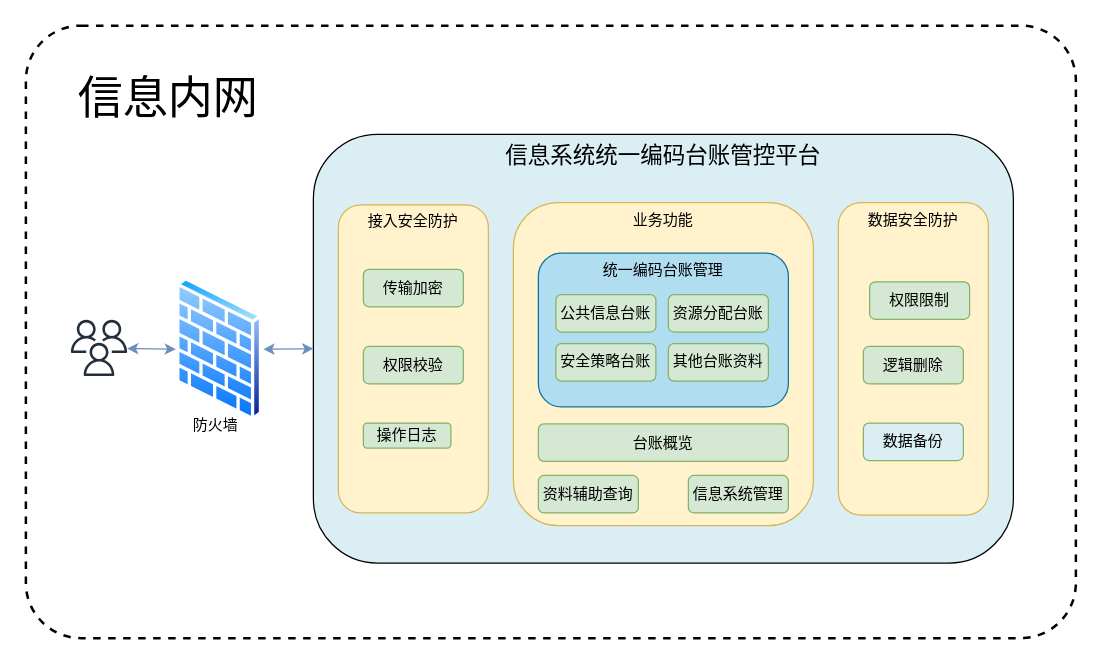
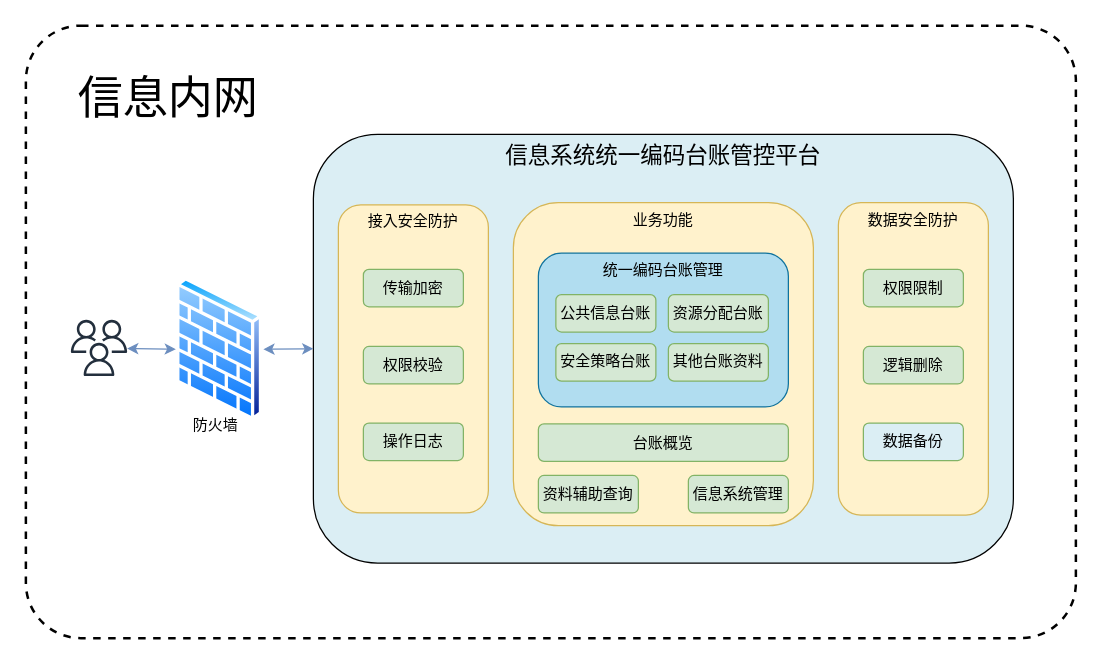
node "权限限制": moved (919, 301) -> (913, 288)
node "操作日志": size 88x25 -> 100x38
